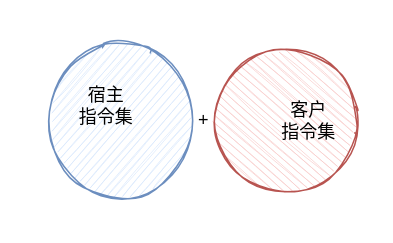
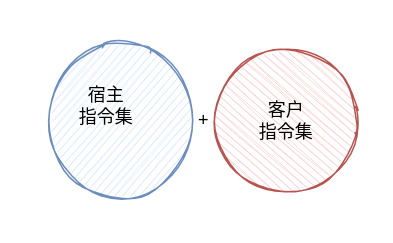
node "客户 指令集": moved (308, 121) -> (286, 121)
